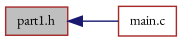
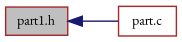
node "main.c": label "main.c" -> "part.c"
